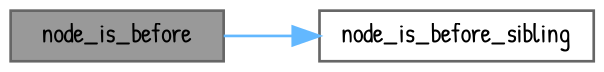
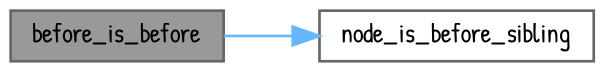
node "node_is_before": label "node_is_before" -> "before_is_before"
